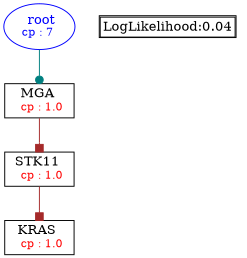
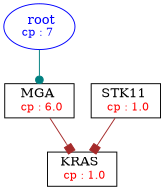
node "LogLikelihood:0.04": removed
node "MGA": text "cp : 1.0" -> "cp : 6.0"
edge "MGA" -> "STK11": now "MGA" -> "KRAS"
